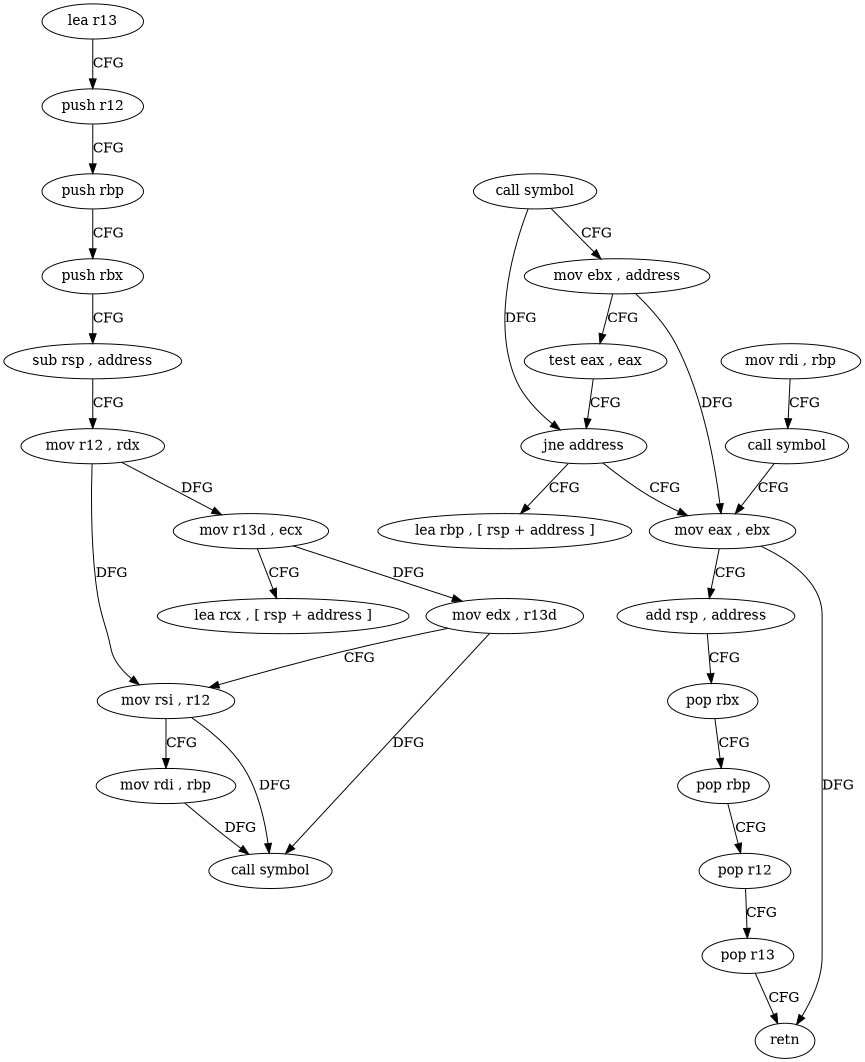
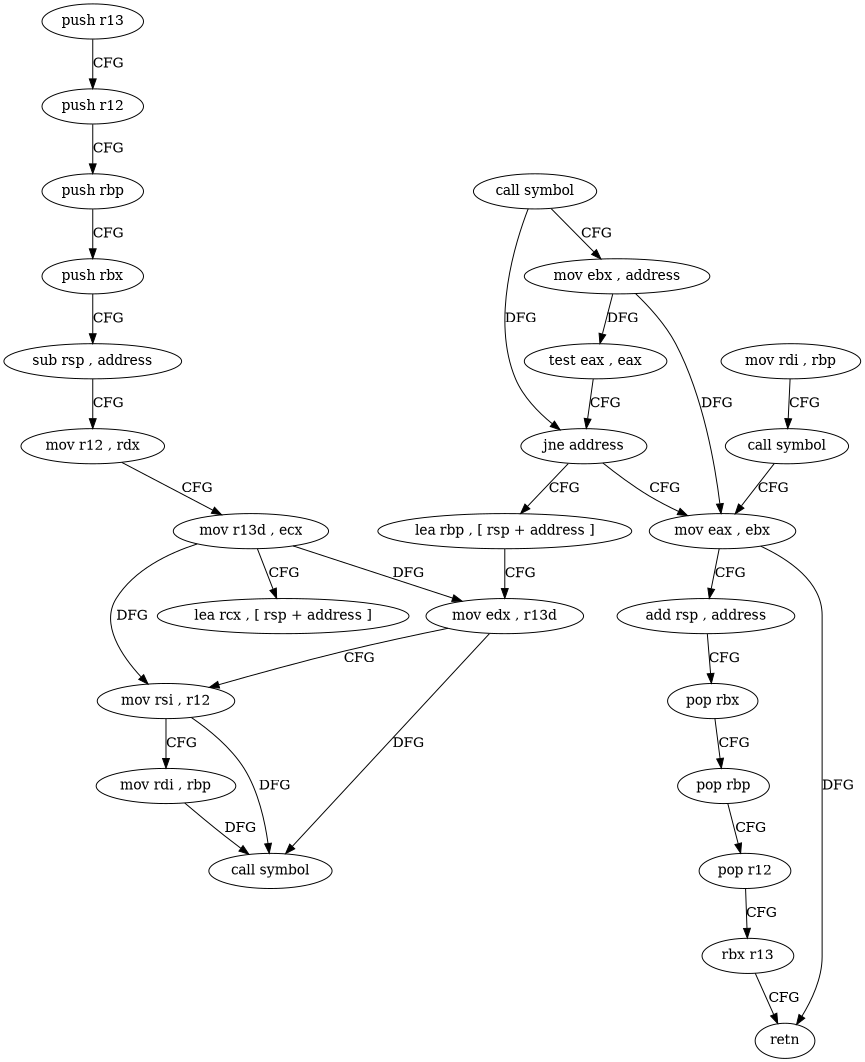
node "lea r13": label "lea r13" -> "push r13"
edge "mov ebx , address" -> "test eax , eax": label "CFG" -> "DFG"
edge "mov r12 , rdx" -> "mov r13d , ecx": label "DFG" -> "CFG"
edge "lea rbp , [ rsp + address ]" -> "mov edx , r13d": added, label "CFG"
edge "mov r12 , rdx" -> "mov rsi , r12": now "mov r13d , ecx" -> "mov rsi , r12"
node "pop r13": label "pop r13" -> "rbx r13"
